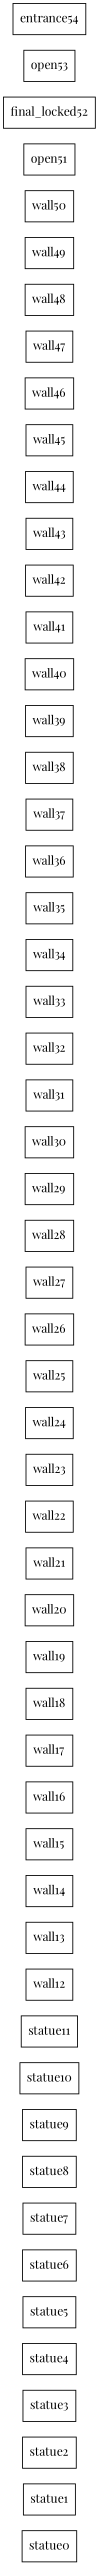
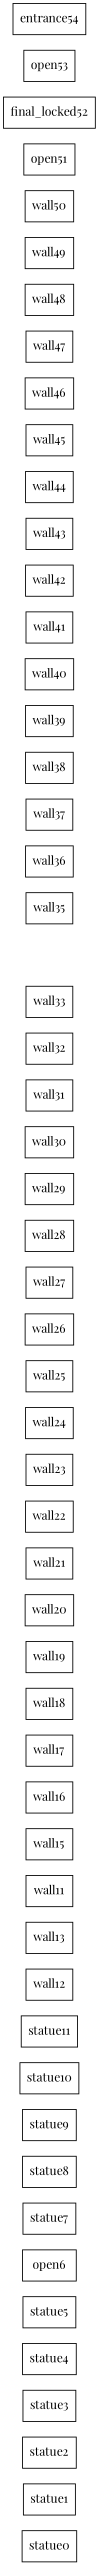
node "wall34": removed
node "wall14": label "wall14" -> "wall11"
node "statue6": label "statue6" -> "open6"
